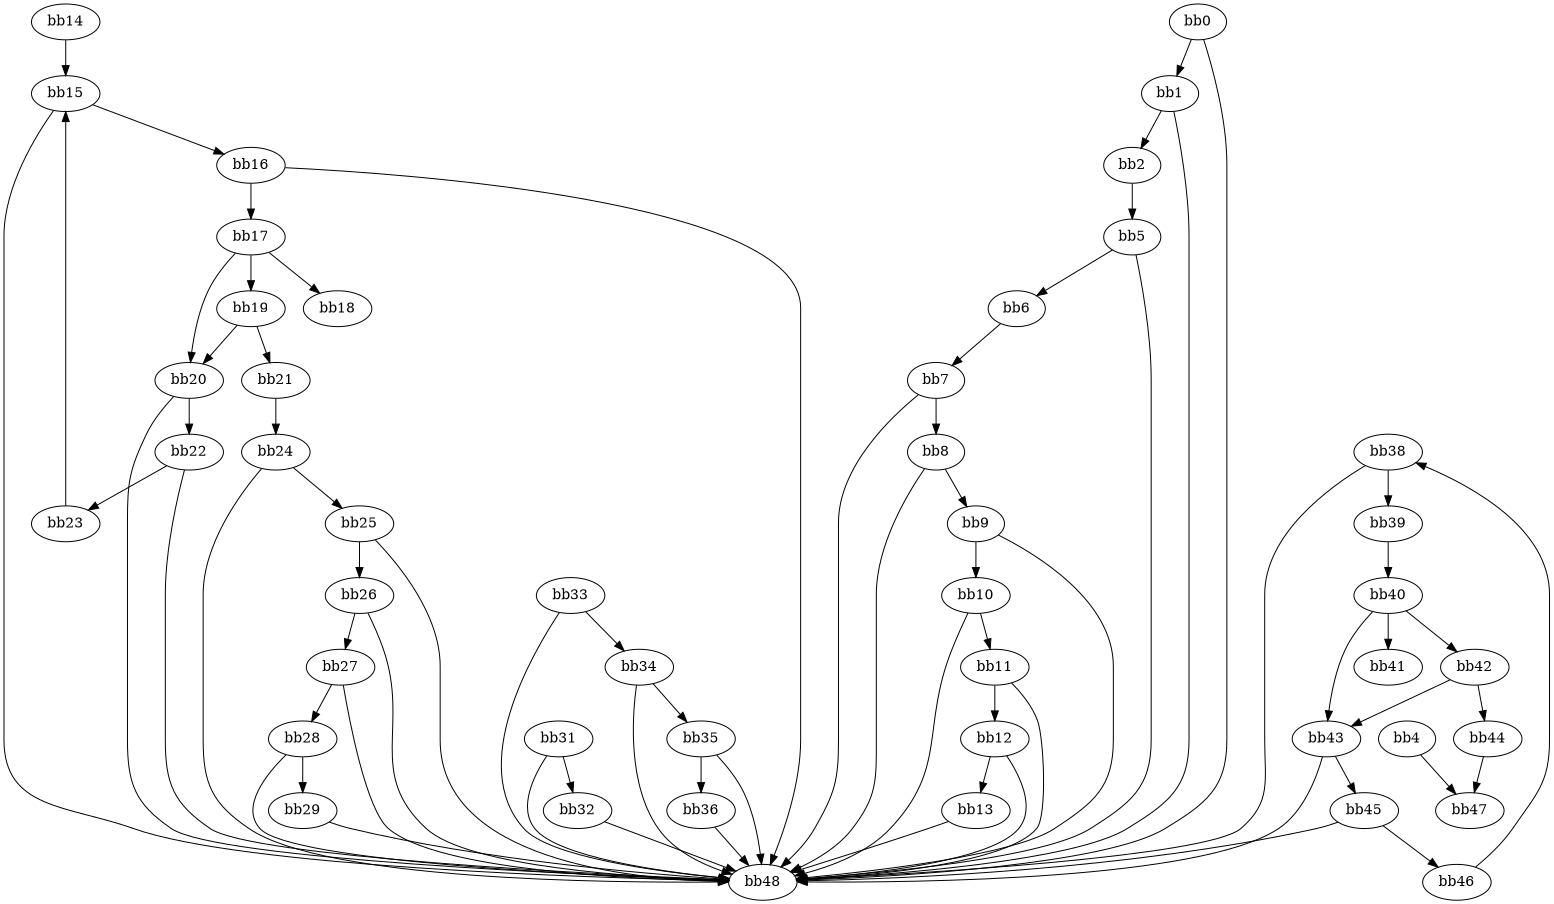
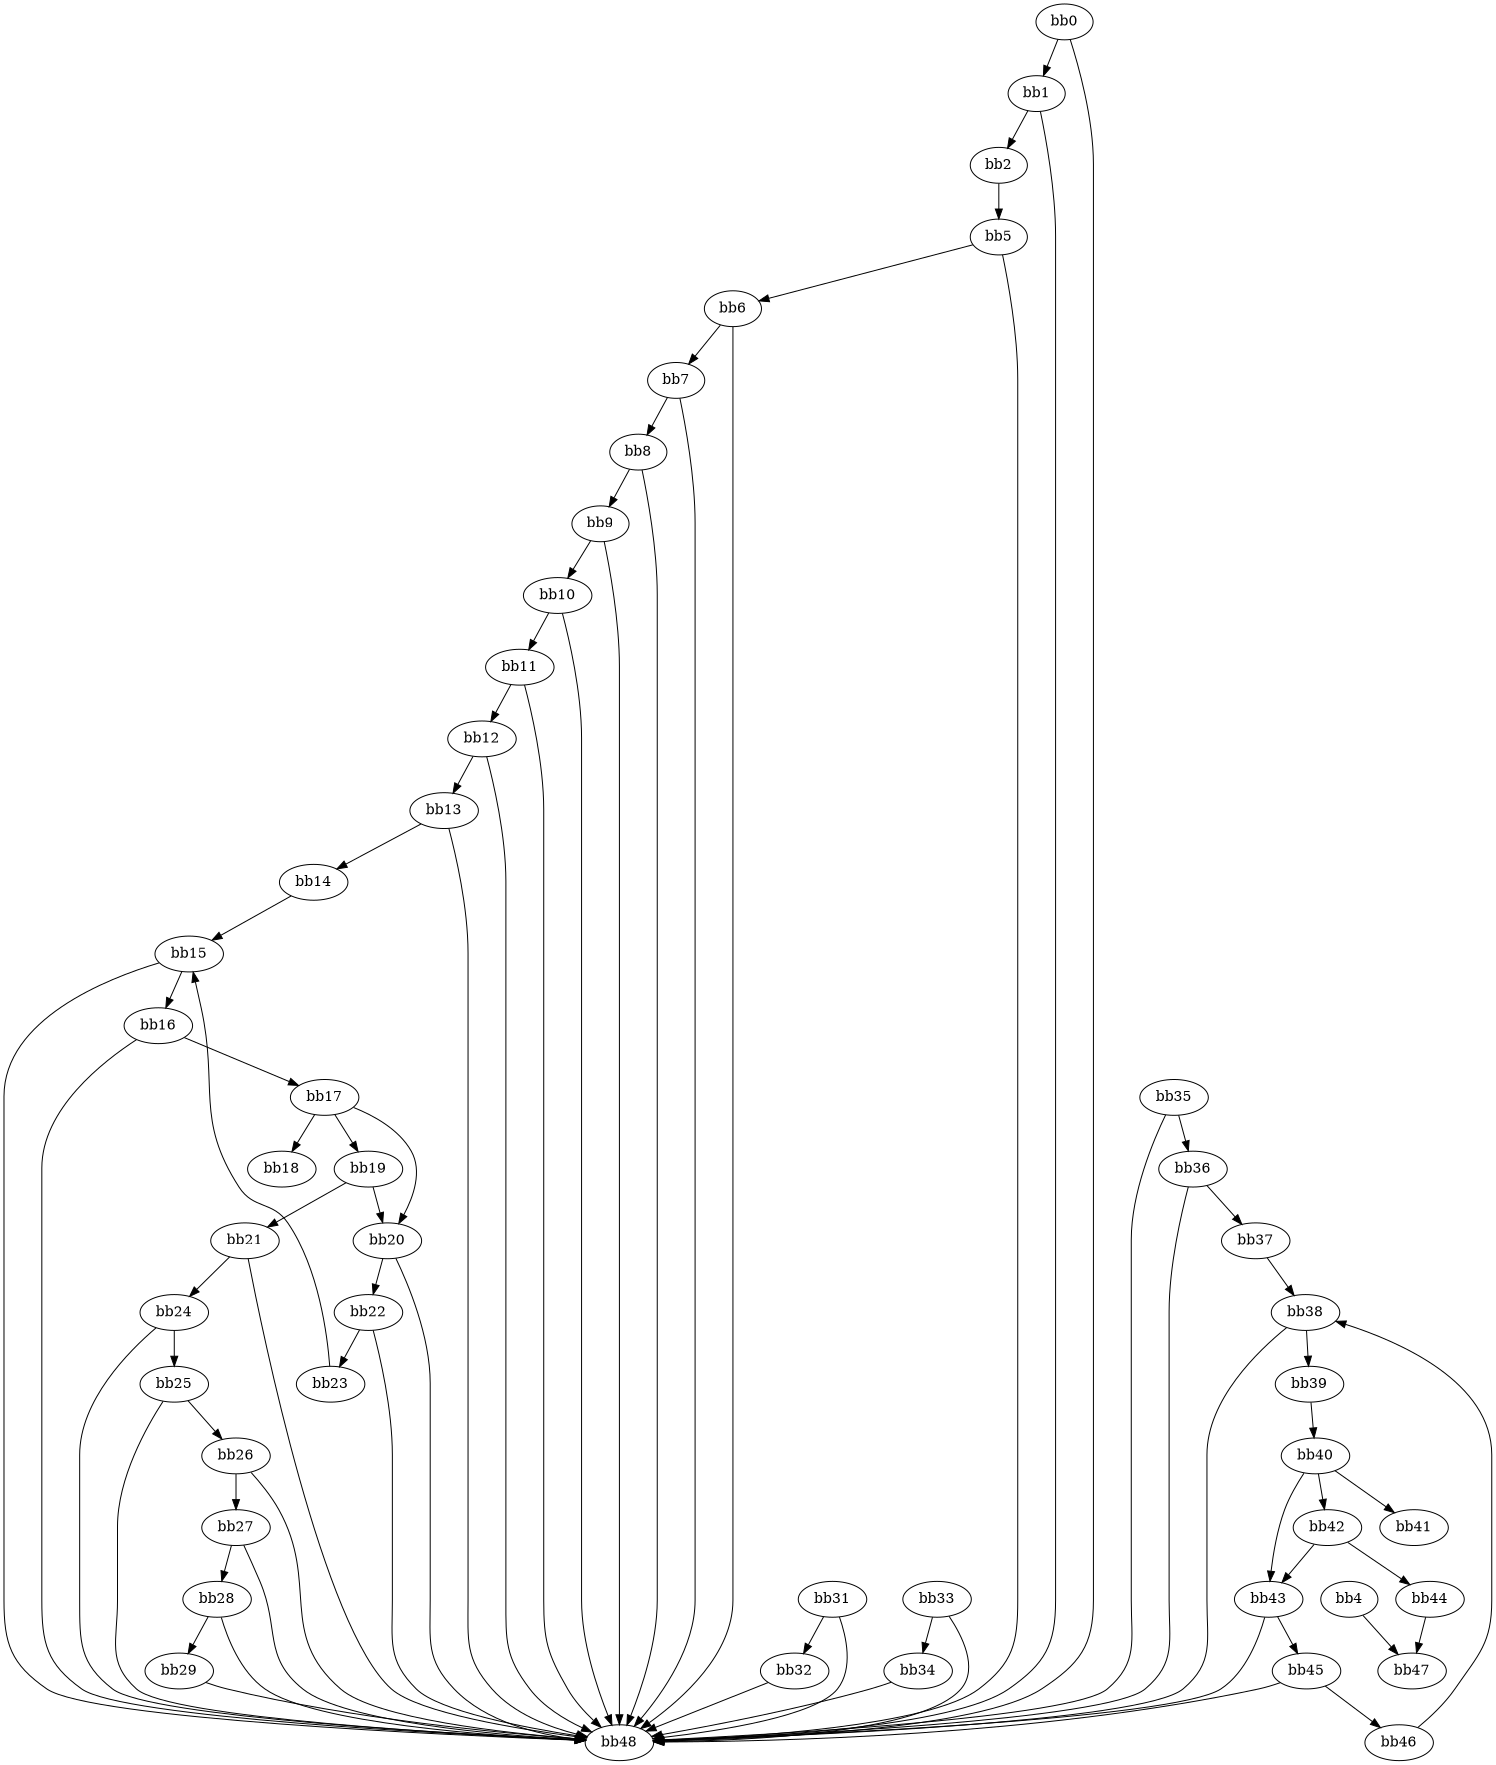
edge "bb34" -> "bb35": removed
edge "bb13" -> "bb14": added
edge "bb6" -> "bb48": added
node "bb37": added
edge "bb21" -> "bb48": added
